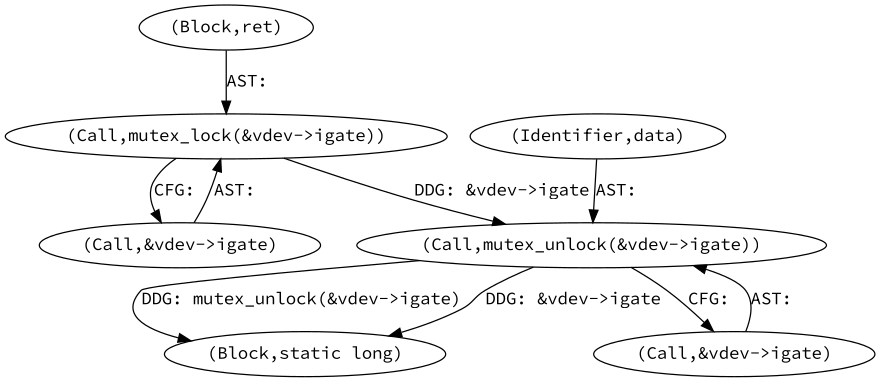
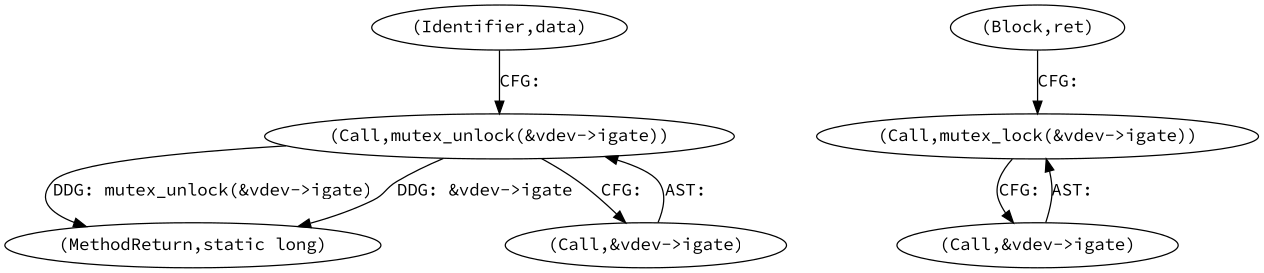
edge "(Block,ret)" -> "(Call,mutex_lock(&vdev->igate))": label "AST: " -> "CFG: "
edge "(Identifier,data)" -> "(Call,mutex_unlock(&vdev->igate))": label "AST: " -> "CFG: "
edge "(Call,mutex_lock(&vdev->igate))" -> "(Call,mutex_unlock(&vdev->igate))": removed, label "DDG: &vdev->igate"
node "(Block,static long)": label "(Block,static long)" -> "(MethodReturn,static long)"
